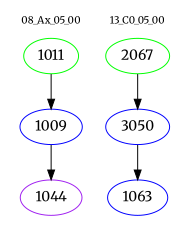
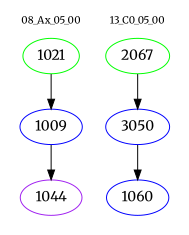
node "1011": label "1011" -> "1021"
node "1063": label "1063" -> "1060"
